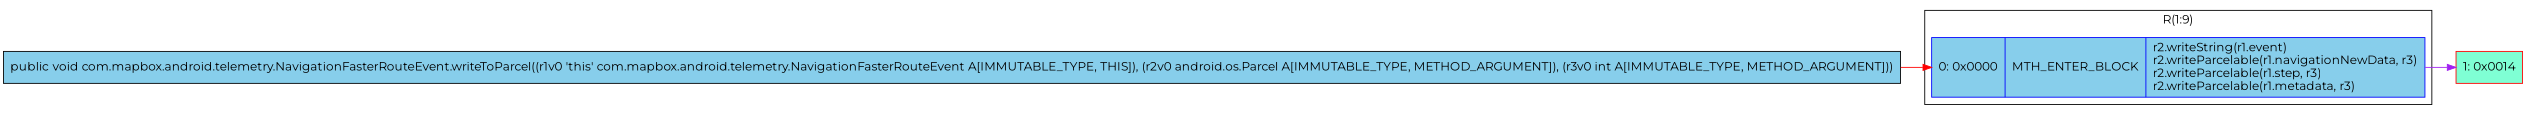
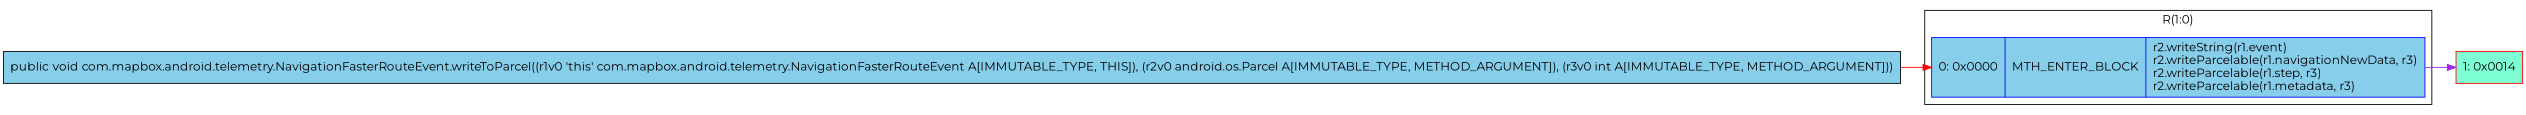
cluster "R(1:9)": label "R(1:9)" -> "R(1:0)"
